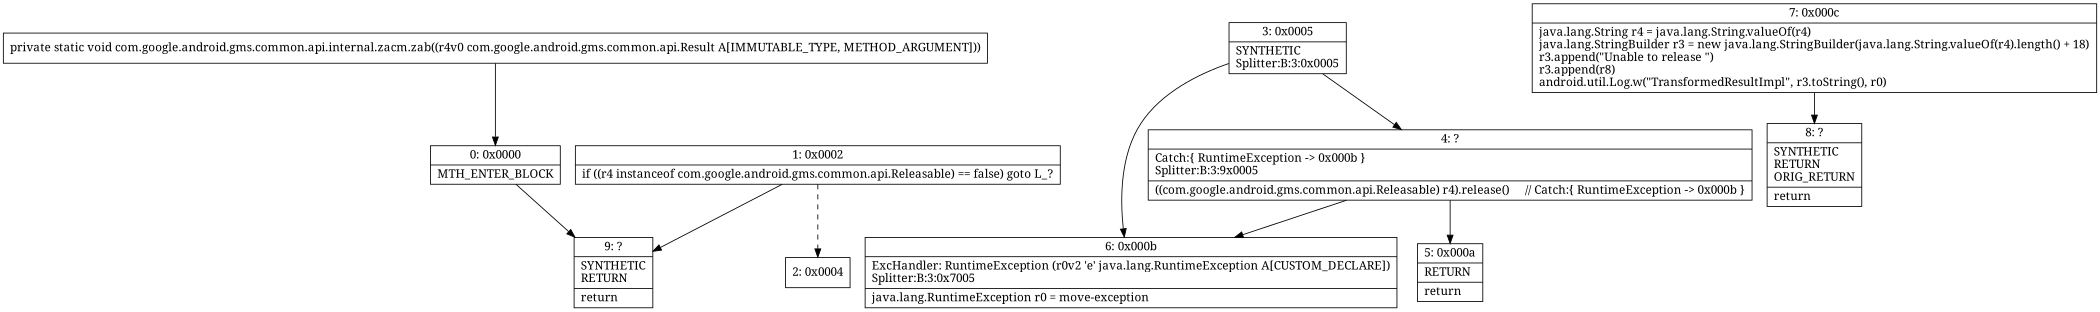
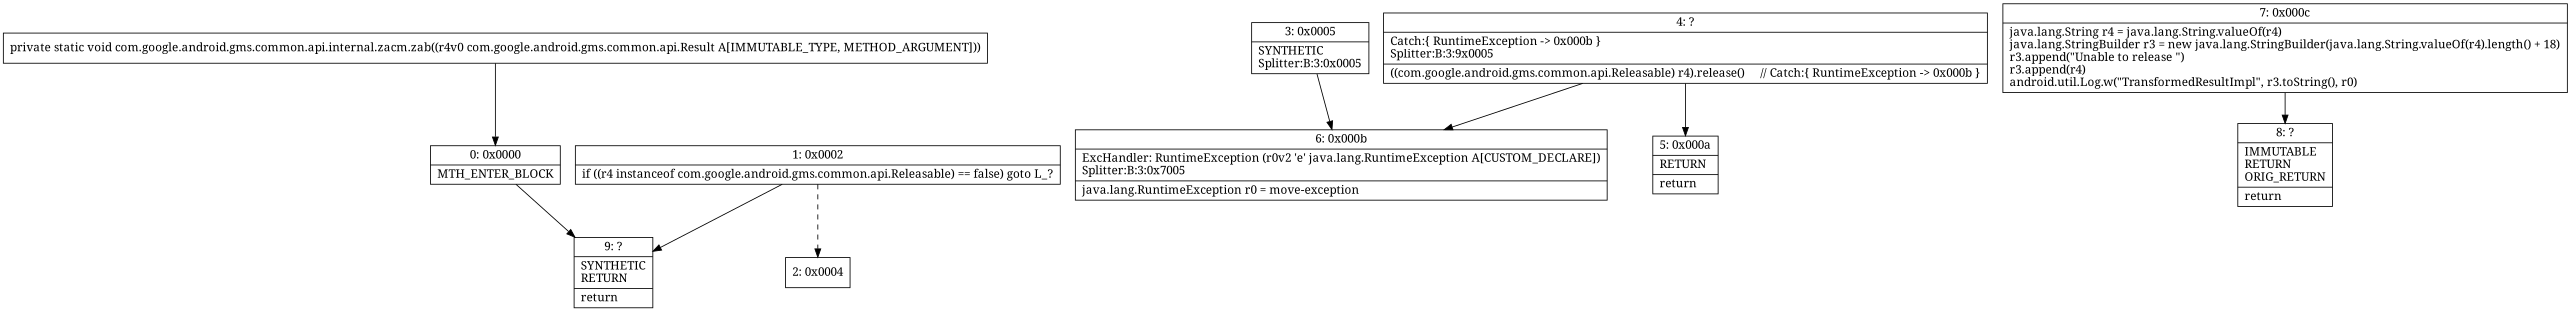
node "7: 0x000c": text "r3.append(r8)" -> "r3.append(r4)"
edge "3: 0x0005" -> "4: ?": removed
node "8: ?": text "SYNTHETIC" -> "IMMUTABLE"
